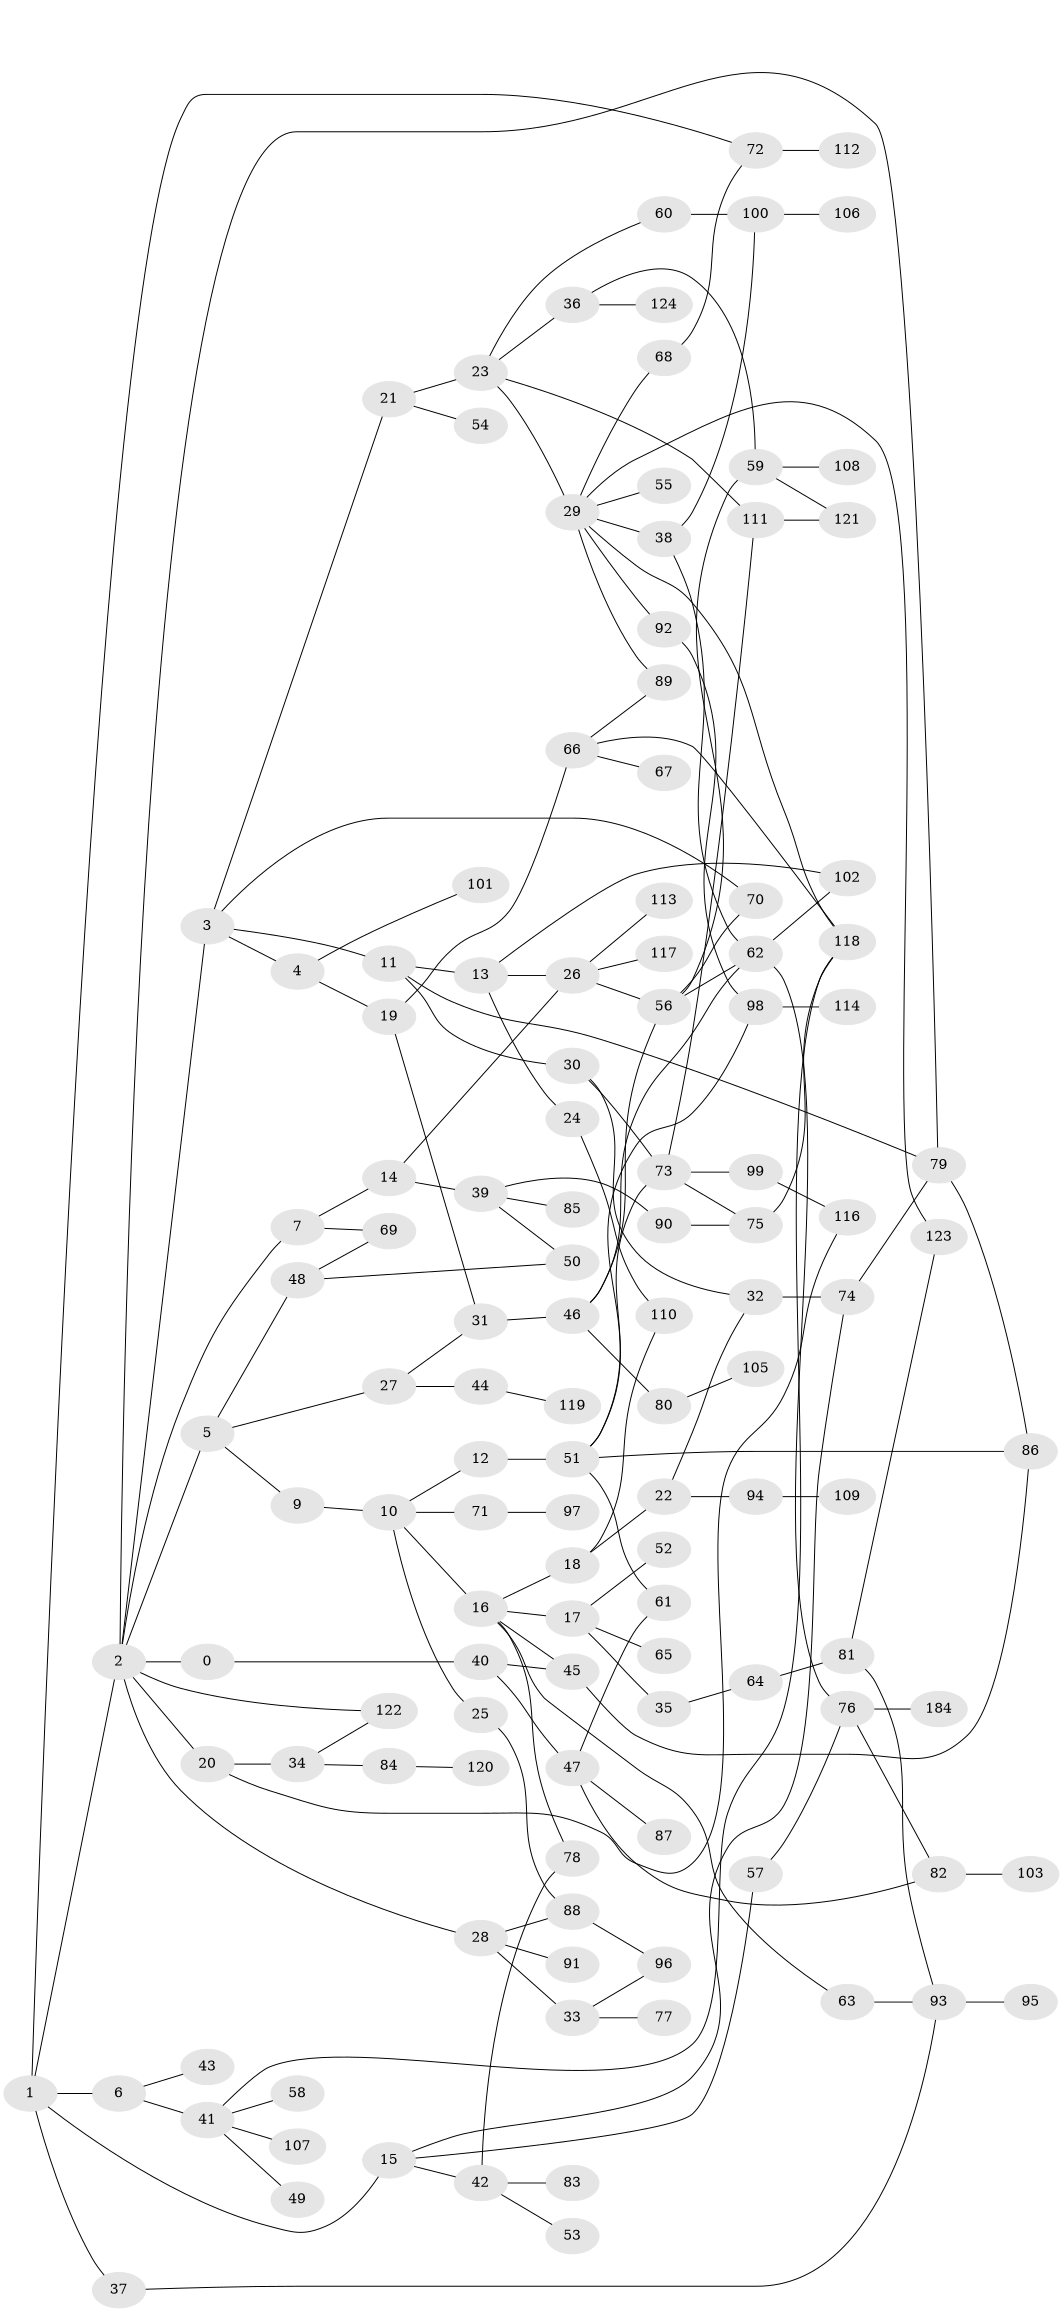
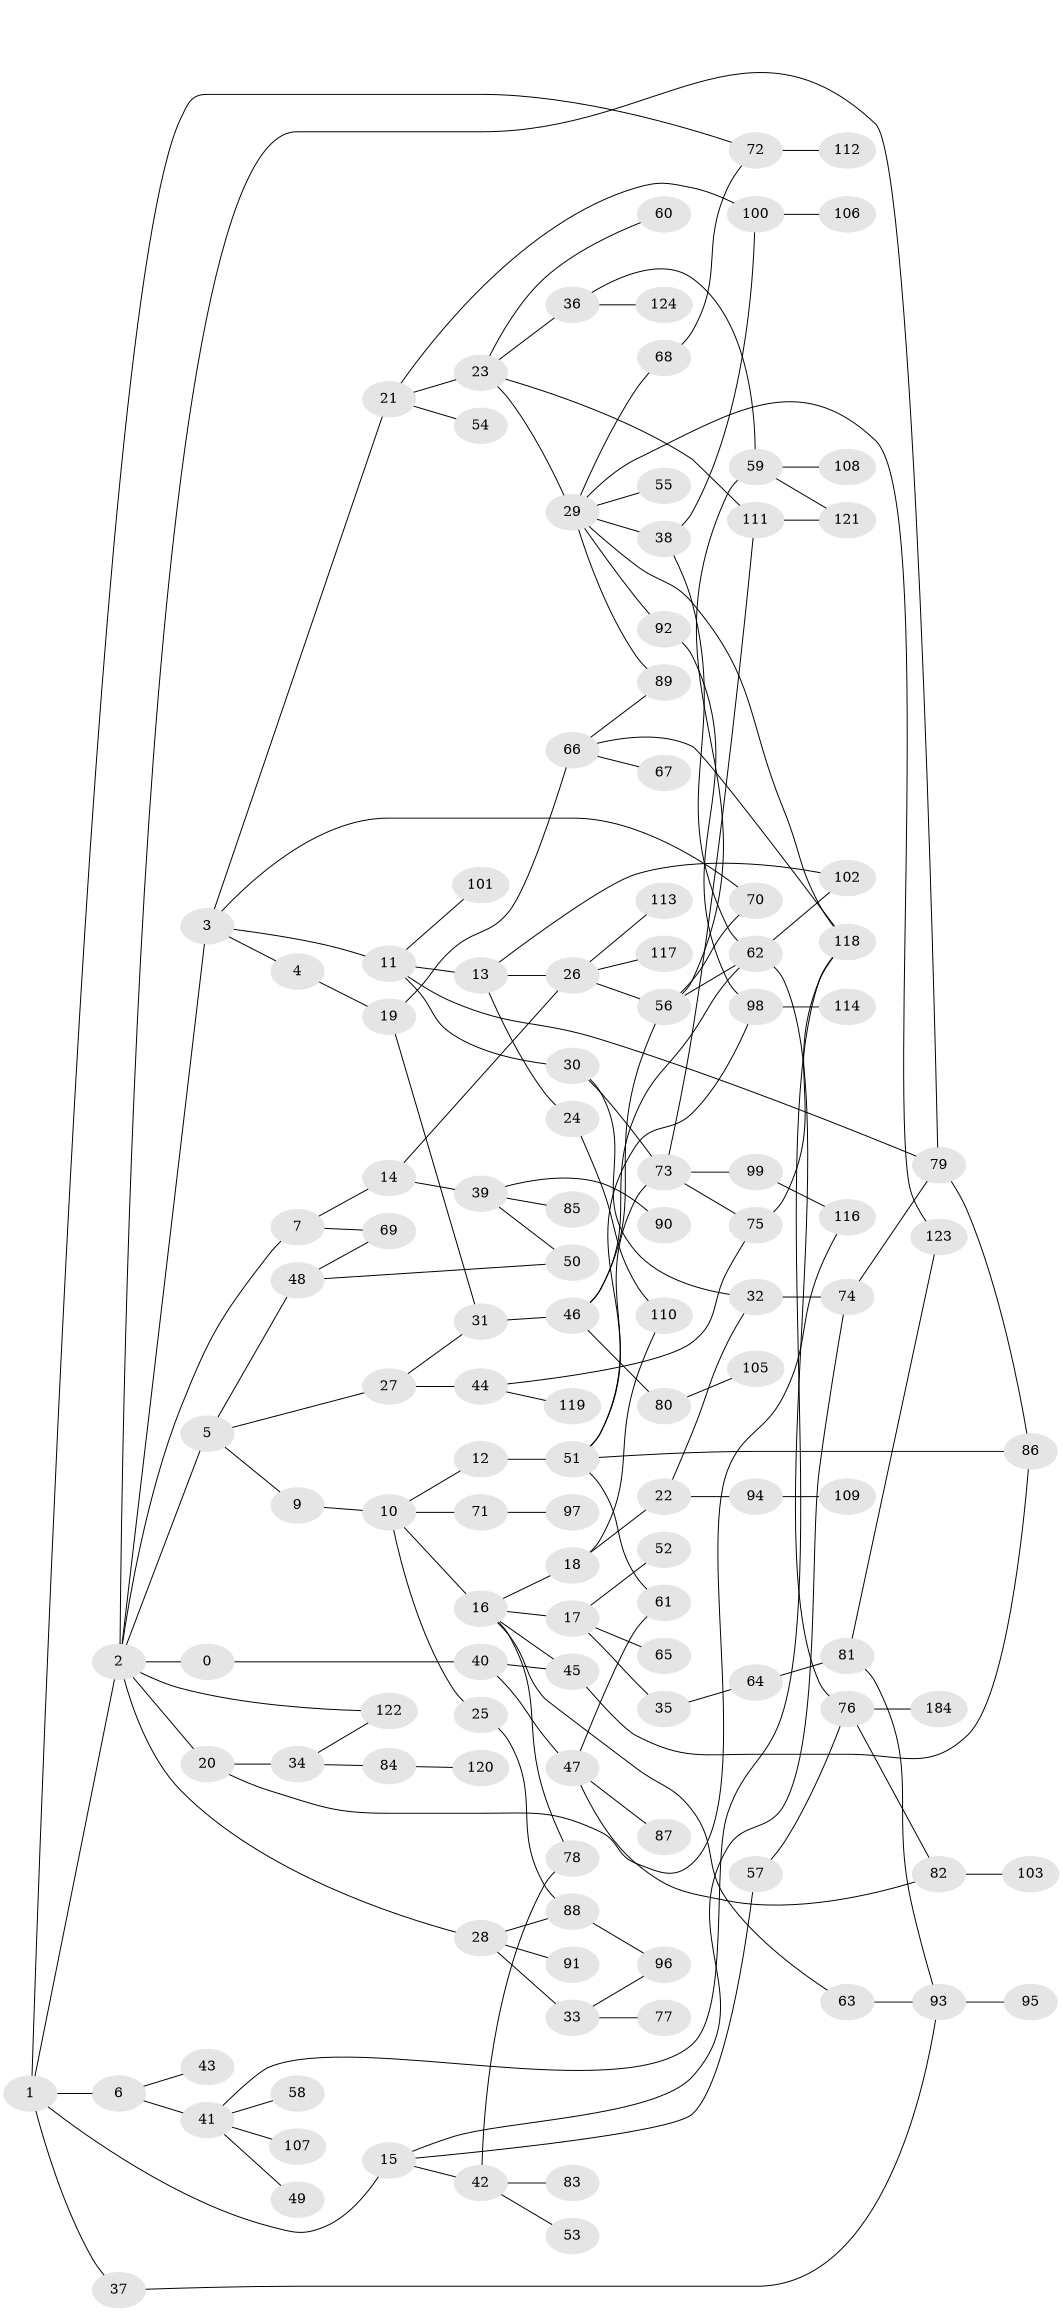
edge "60" -- "100": now "21" -- "100"
edge "101" -- "4": now "101" -- "11"
edge "90" -- "75": now "44" -- "75"
